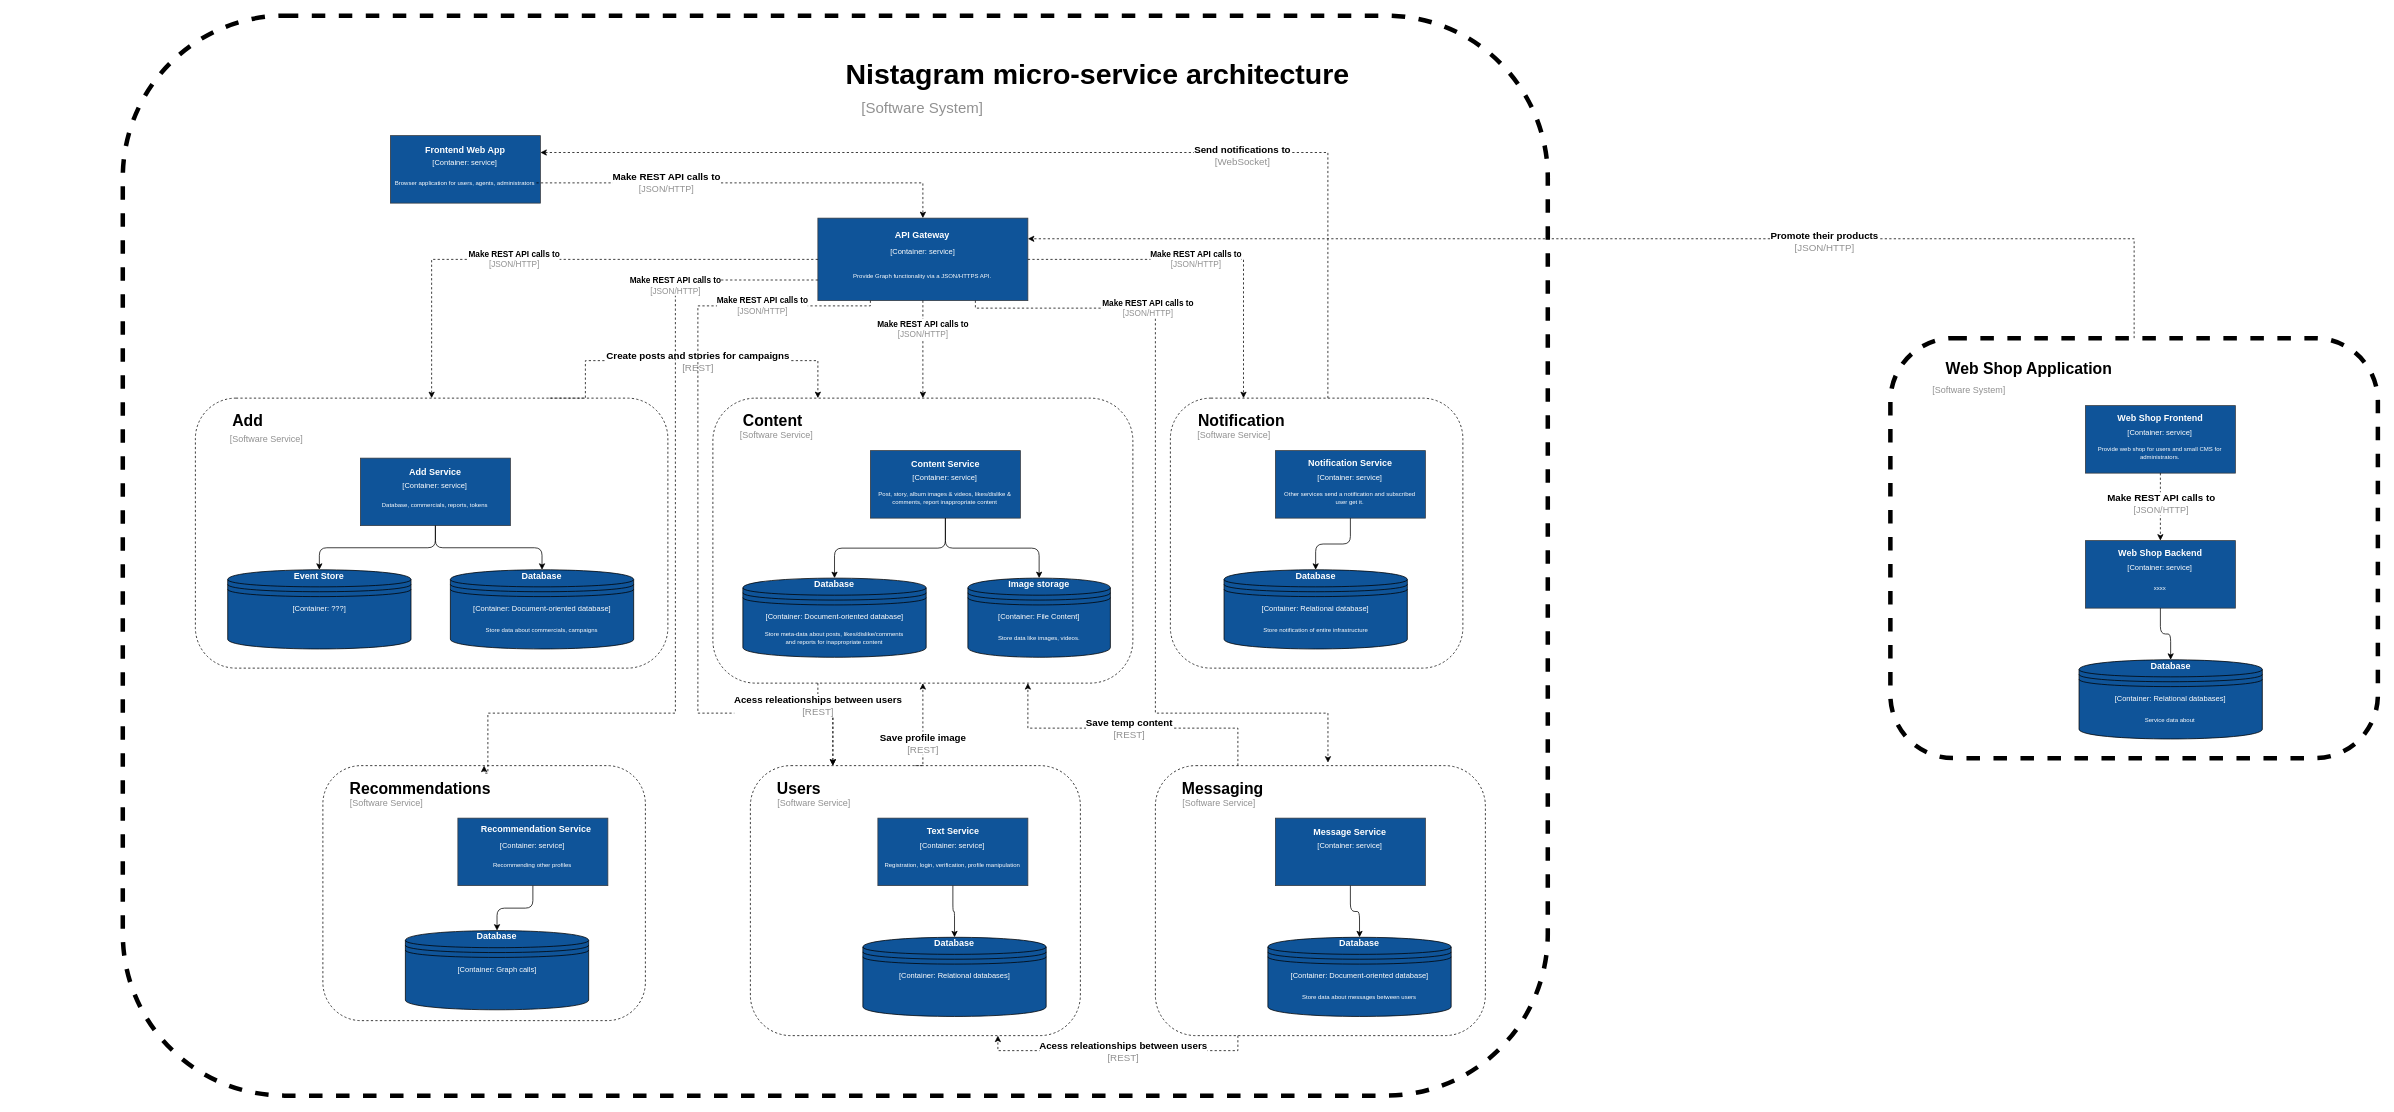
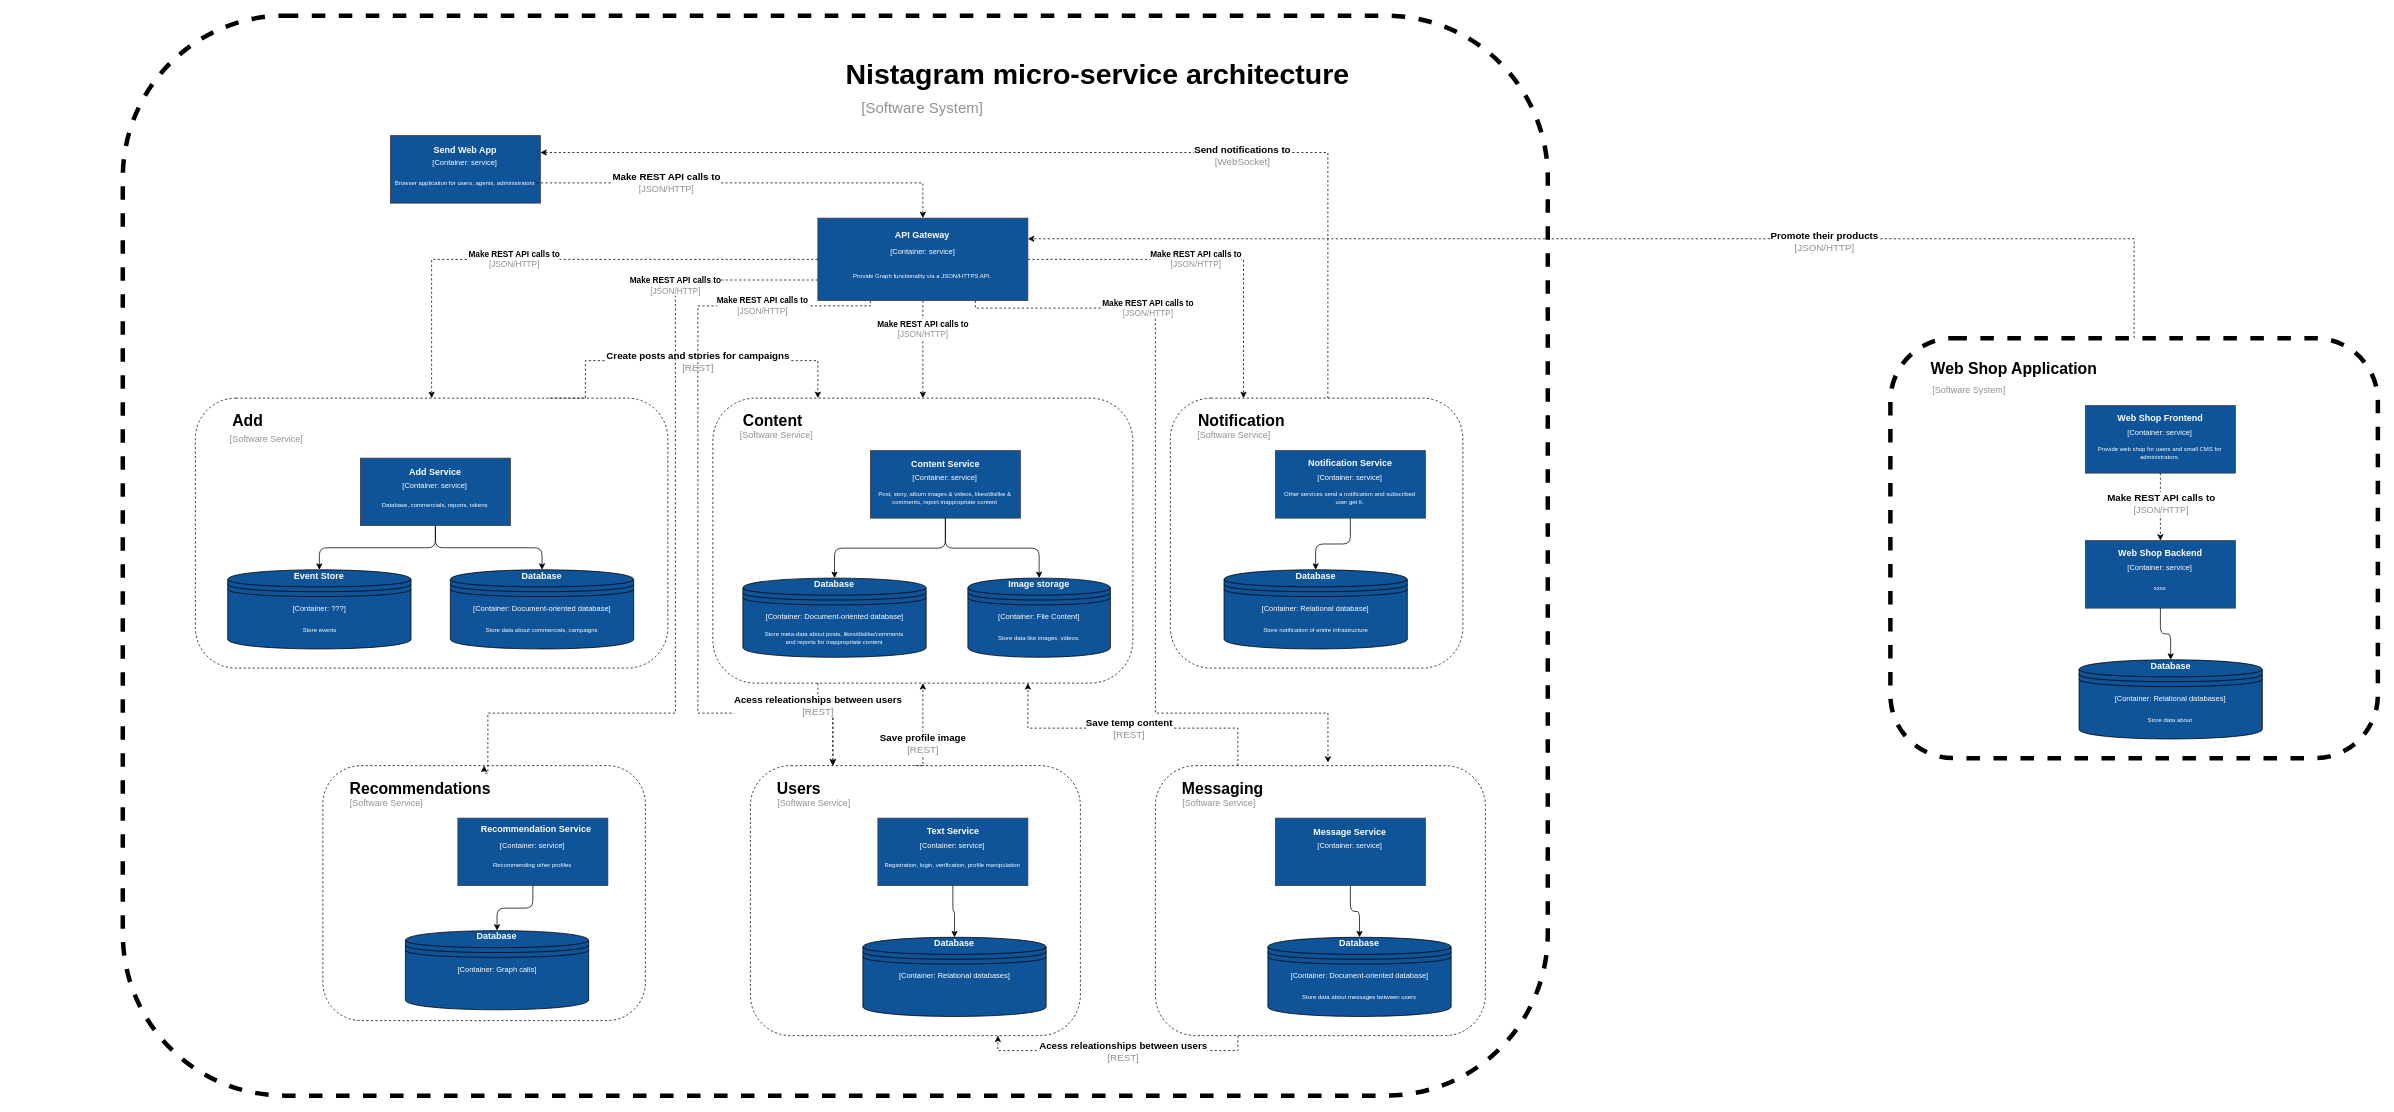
node "Frontend Web App": label "Frontend Web App" -> "Send Web App"
node "Web Shop Application": moved (2029, 368) -> (2014, 368)
node "Store events": added
node "Service data about": label "Service data about" -> "Store data about"
